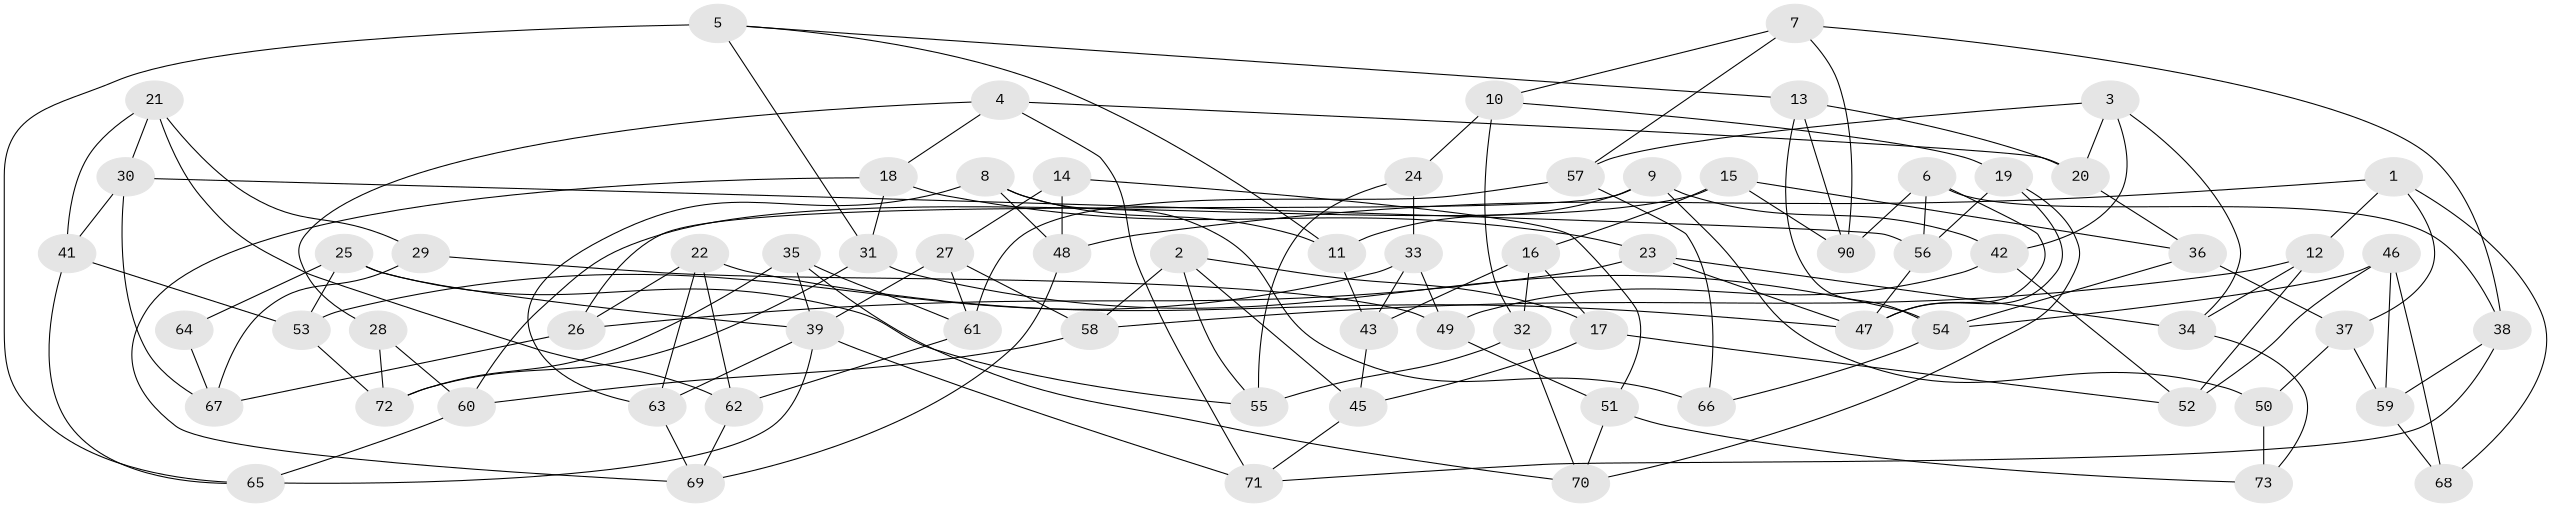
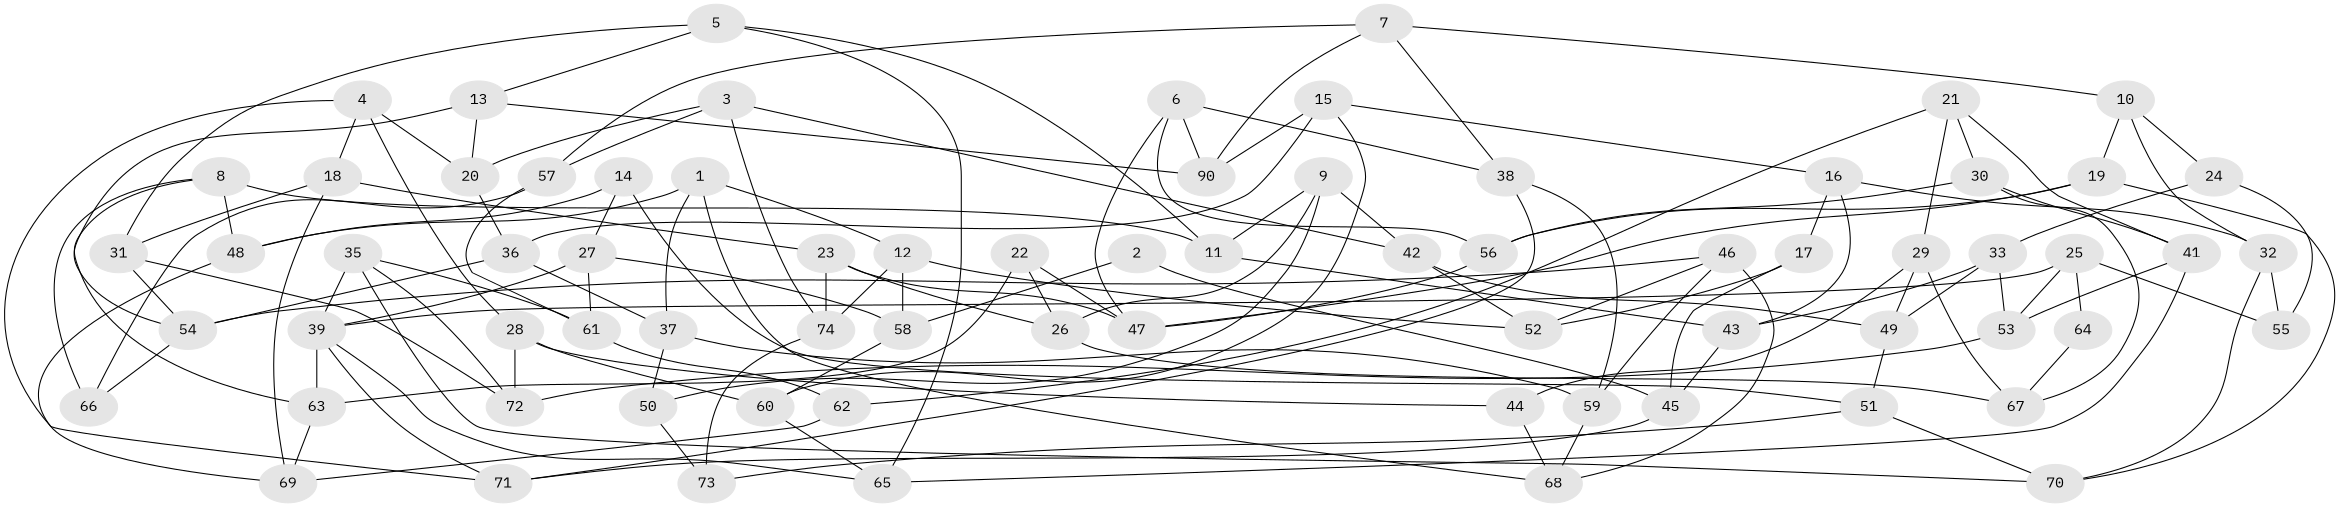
edge "2" -- "17": removed
node "34": label "34" -> "74"
edge "2" -- "55": removed
edge "22" -- "62": removed
node "44": added
